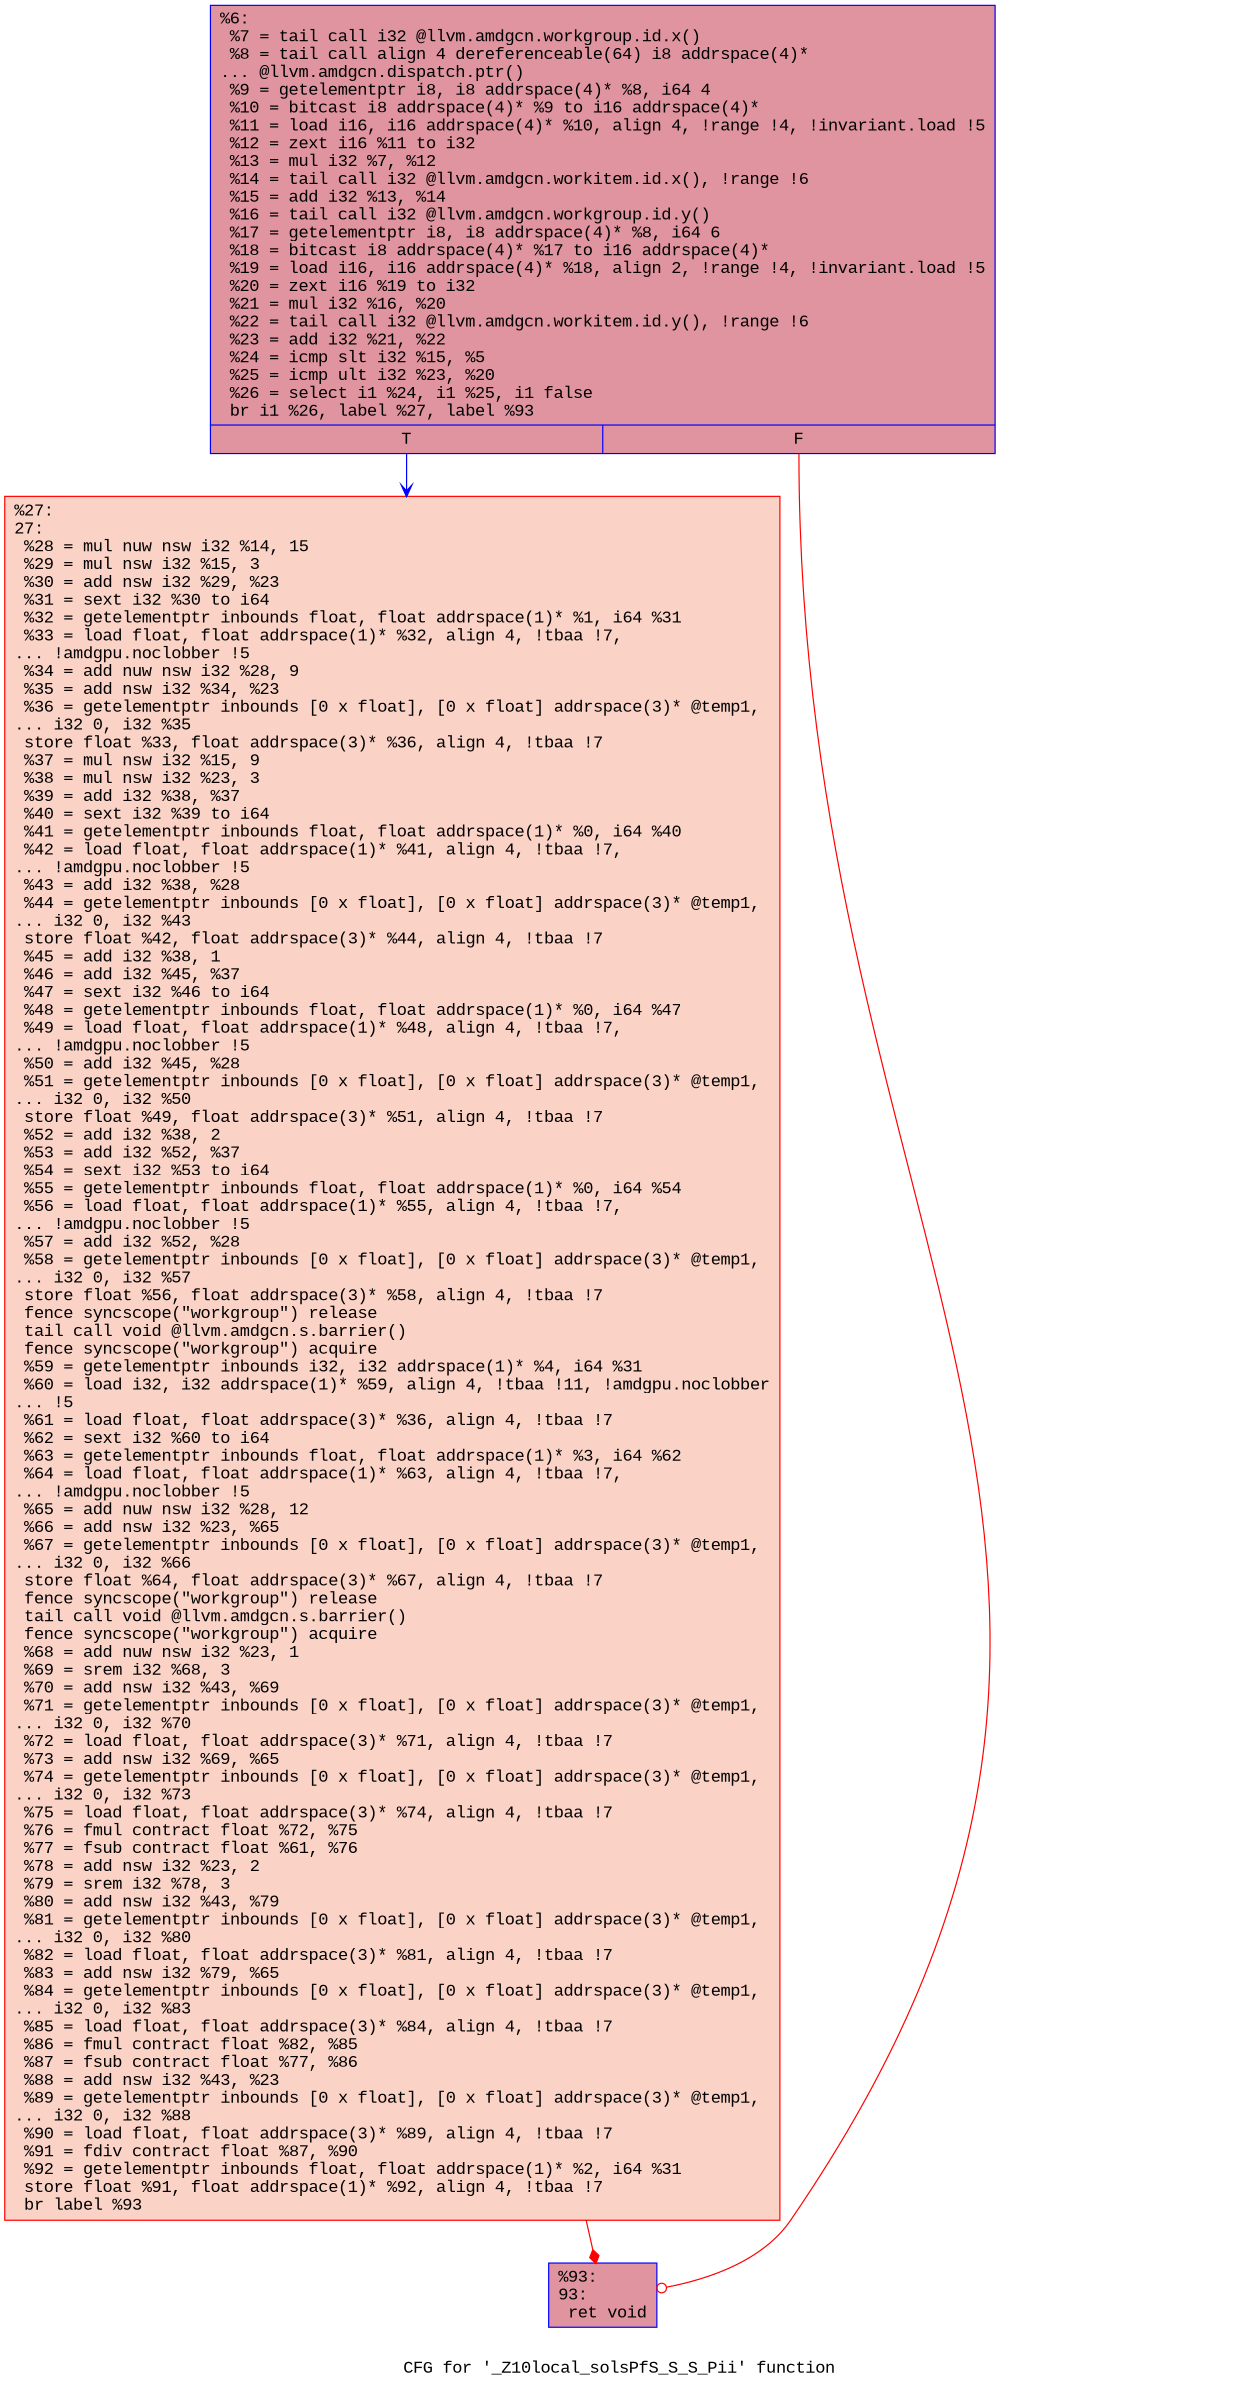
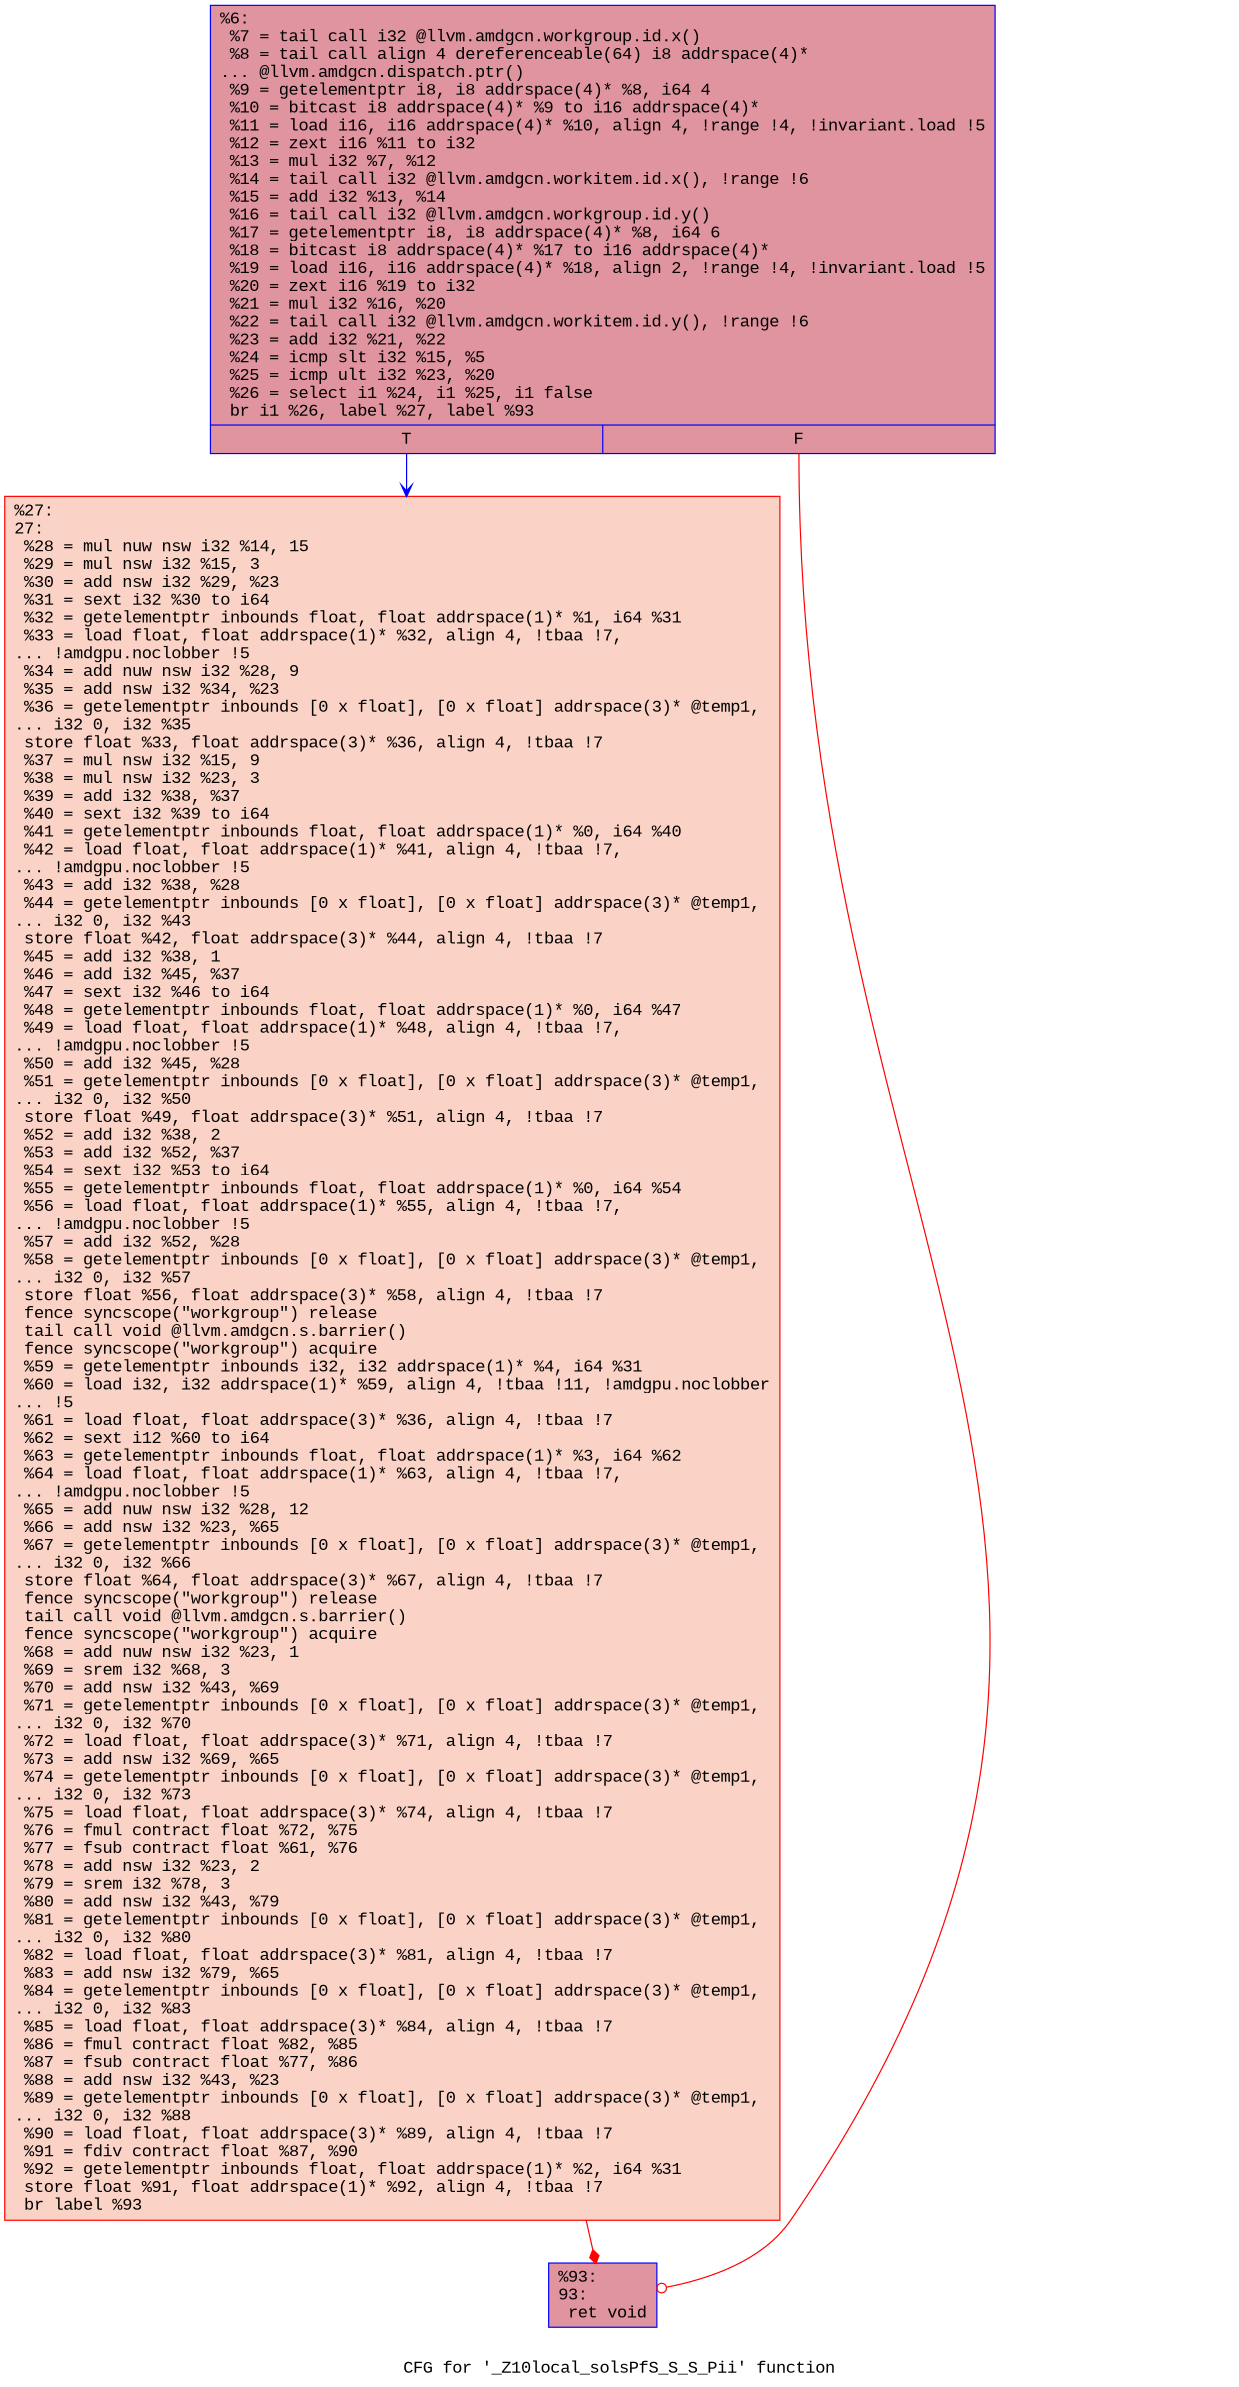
node "%27:": text "%62 = sext i32 %60 to i64" -> "%62 = sext i12 %60 to i64"
